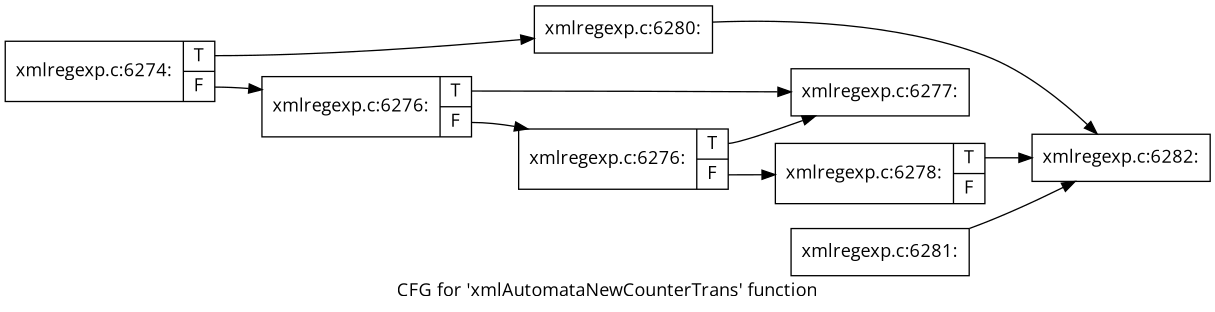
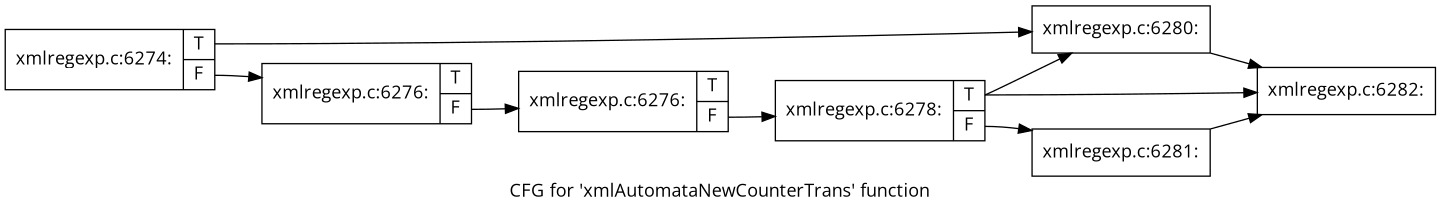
edge "xmlregexp.c:6278:" -> "xmlregexp.c:6280:": added
node "xmlregexp.c:6277:": removed
edge "xmlregexp.c:6278:" -> "xmlregexp.c:6281:": added
